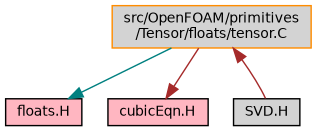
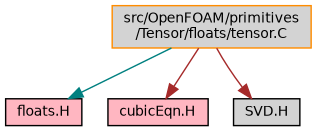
edge "SVD.H" -> "src/OpenFOAM/primitives /Tensor/floats/tensor.C": reversed
